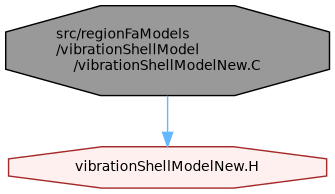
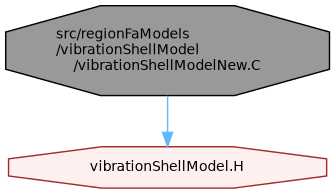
node "vibrationShellModelNew.H": label "vibrationShellModelNew.H" -> "vibrationShellModel.H"
